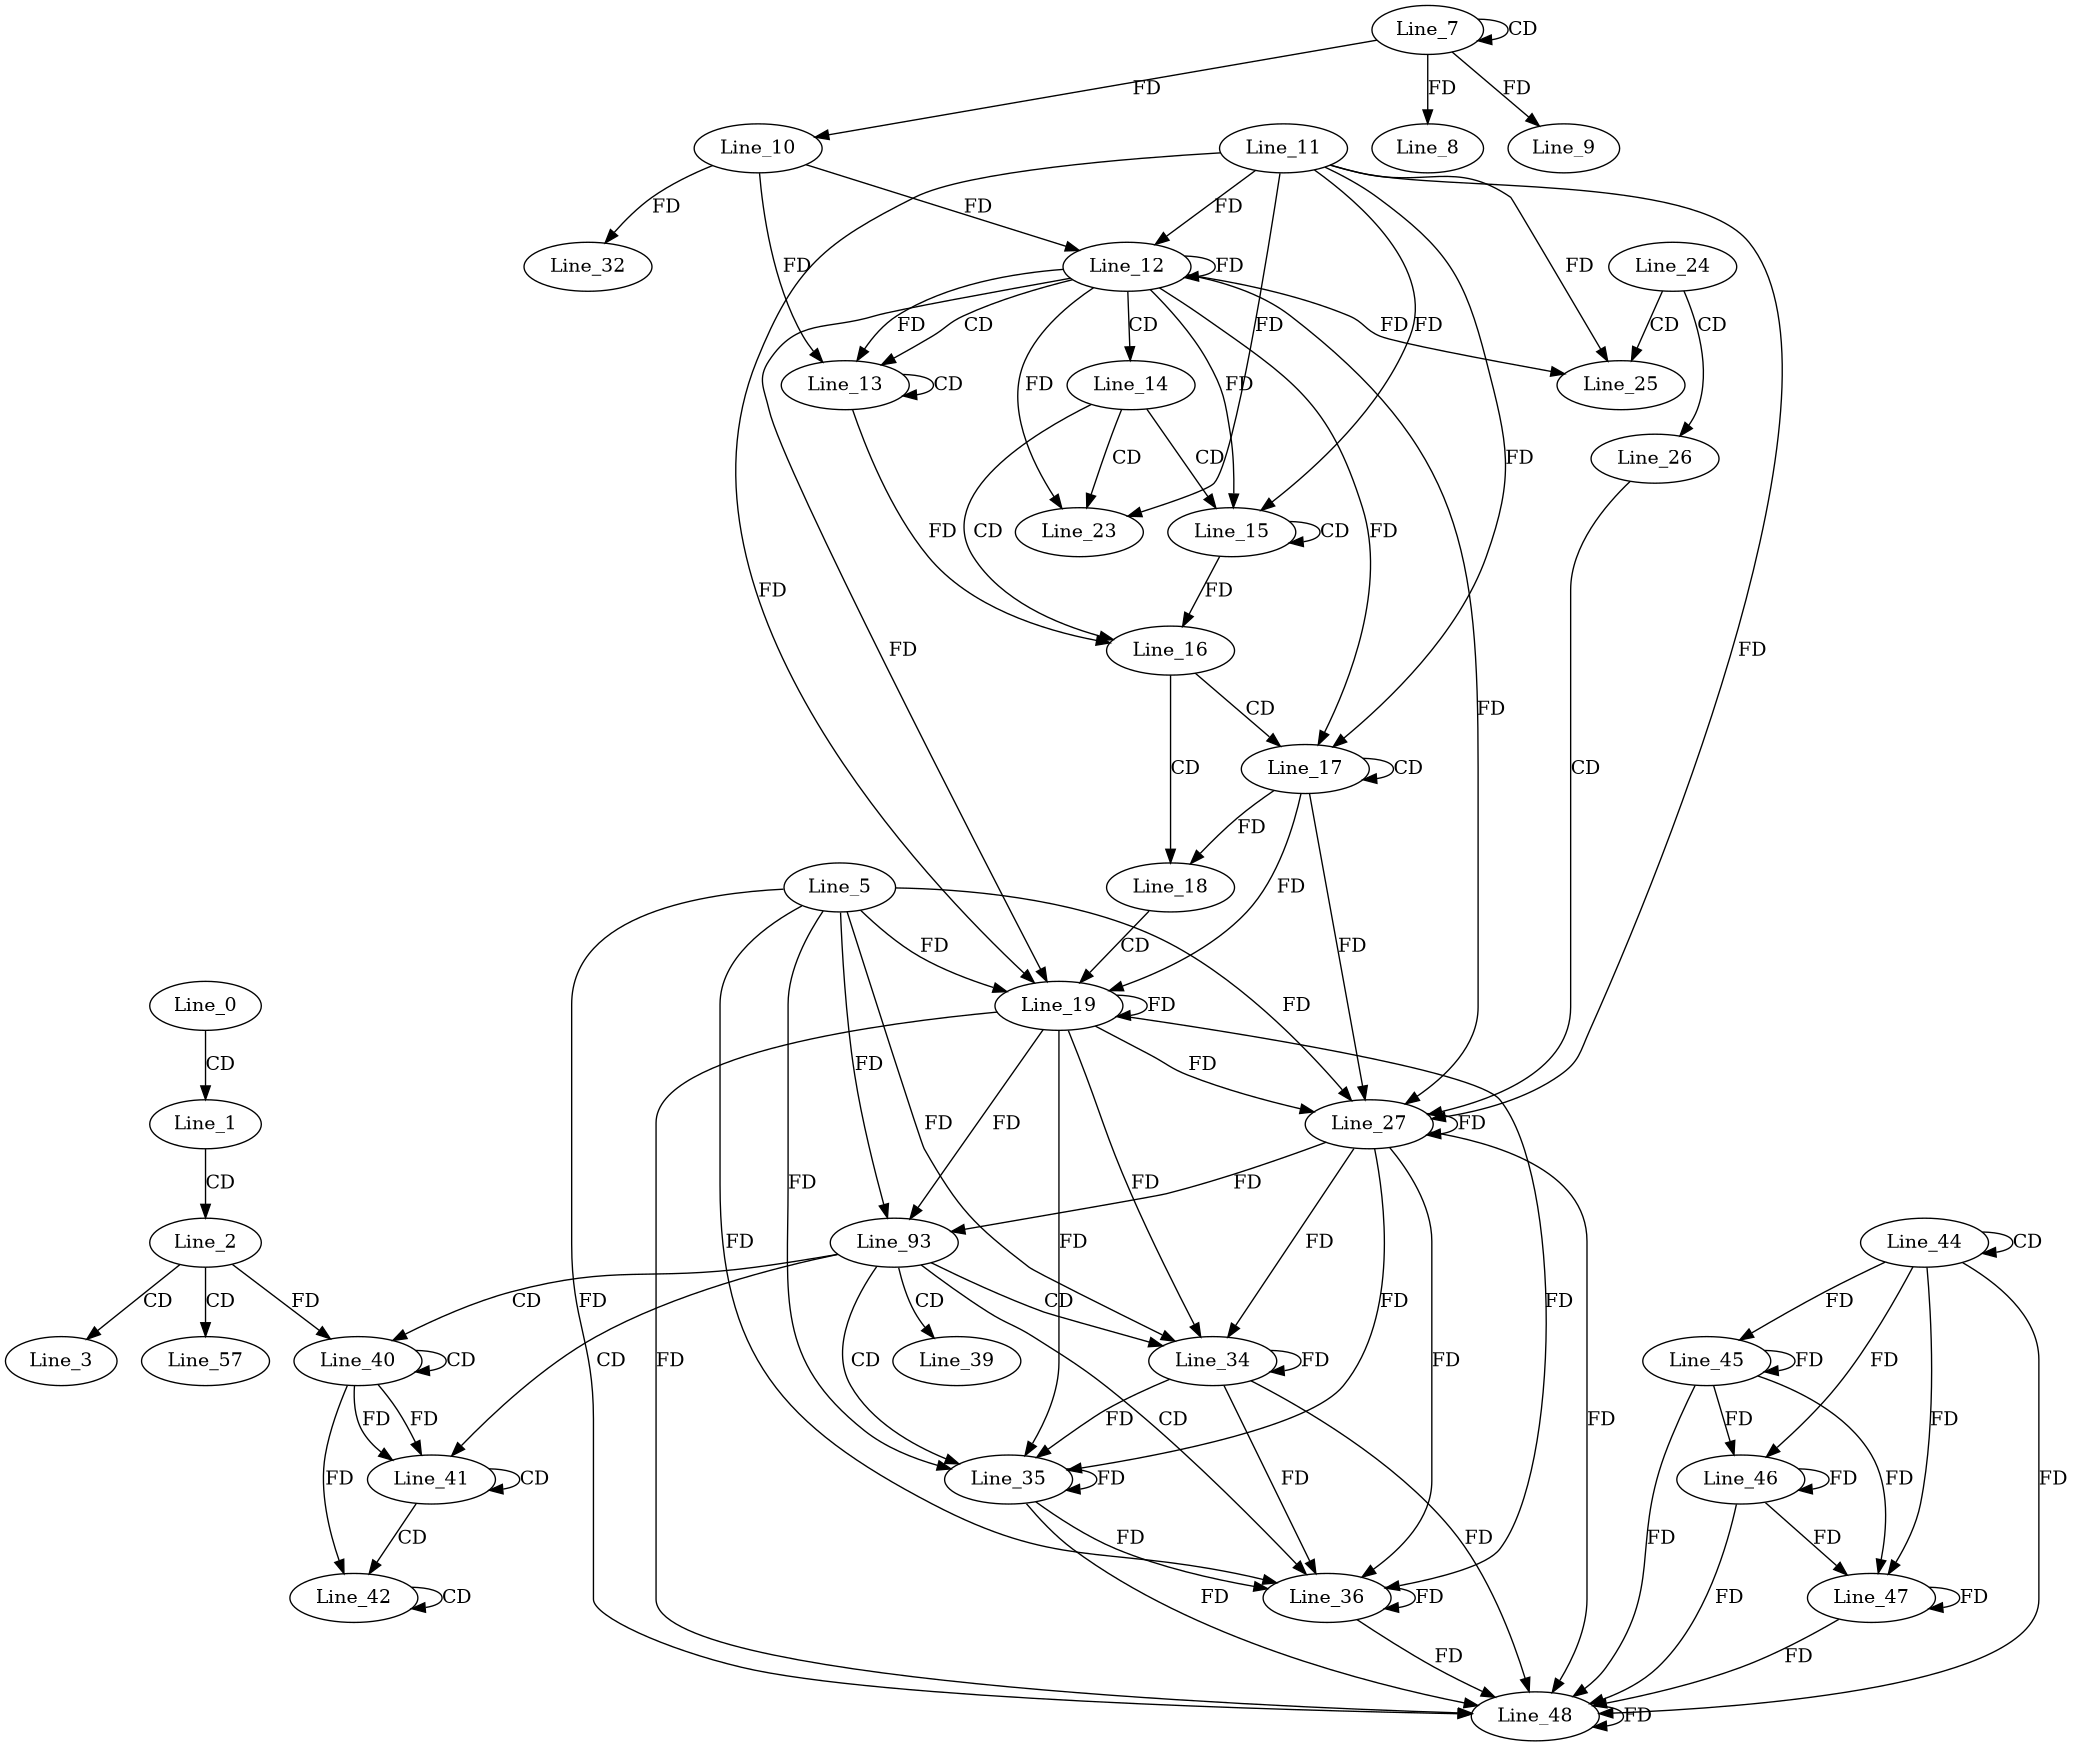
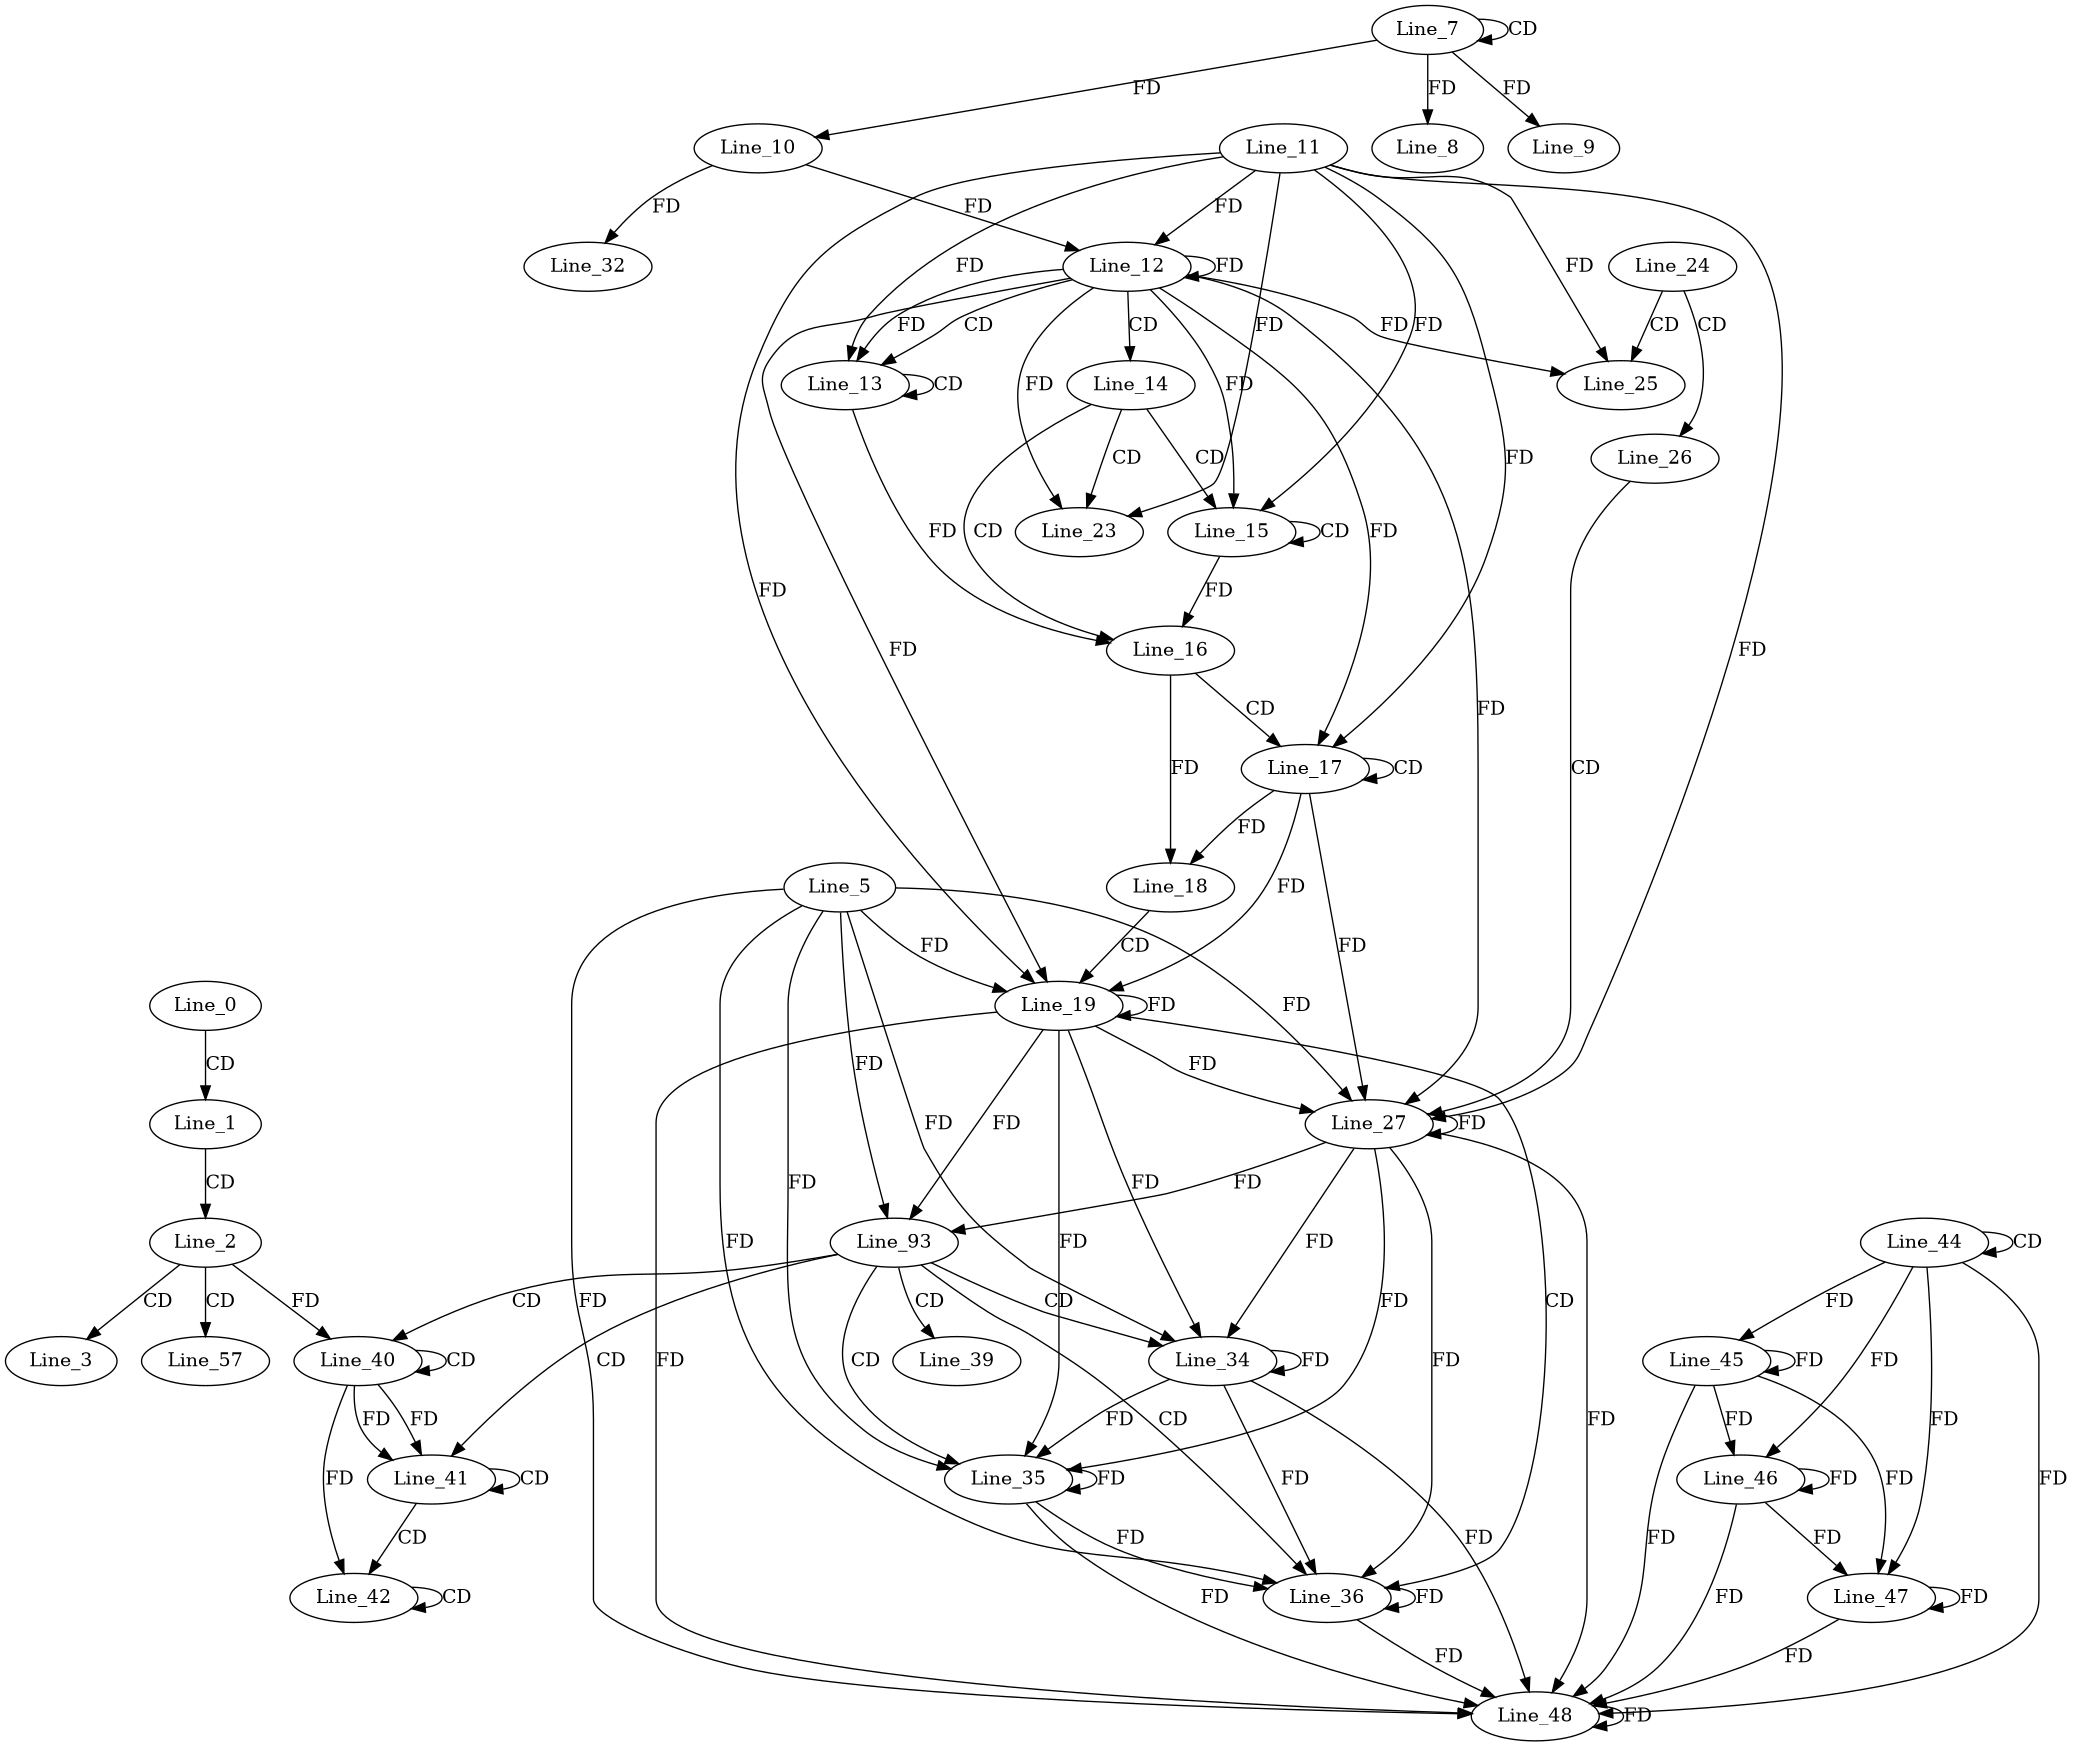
edge "Line_10" -> "Line_13": now "Line_11" -> "Line_13"
edge "Line_16" -> "Line_18": label "CD" -> "FD"
edge "Line_19" -> "Line_36": label "FD" -> "CD"
